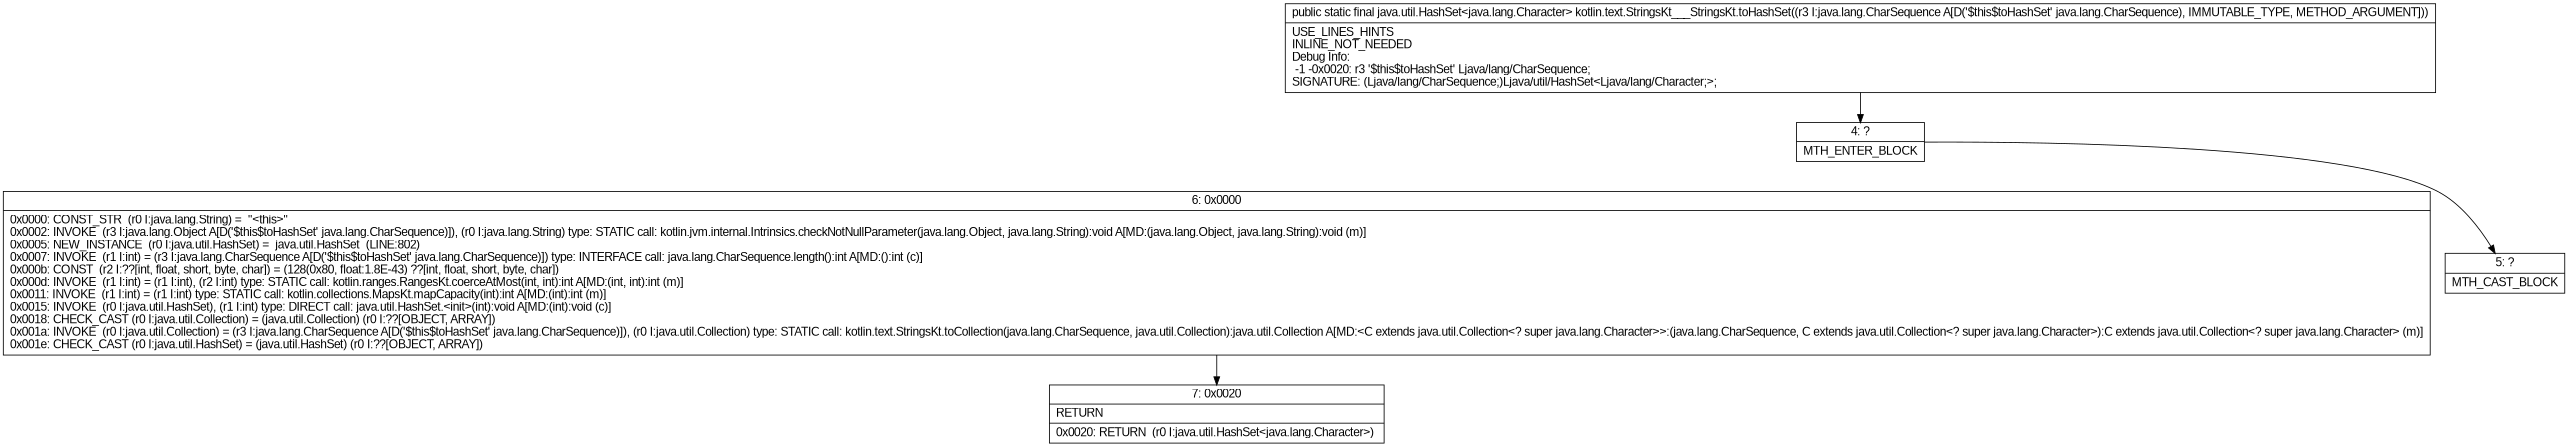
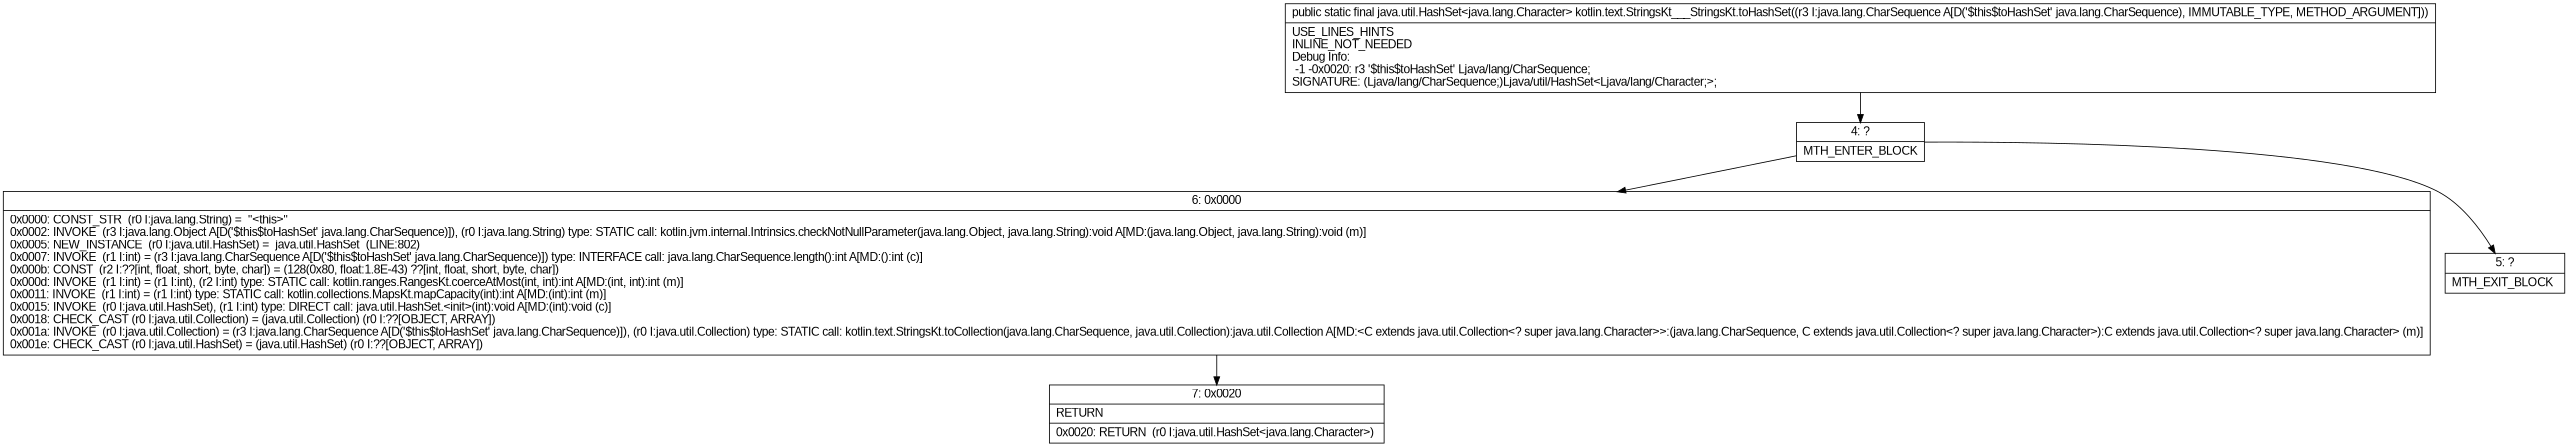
edge "4: ?" -> "6: 0x0000": added
node "5: ?": text "MTH_CAST_BLOCK" -> "MTH_EXIT_BLOCK"
